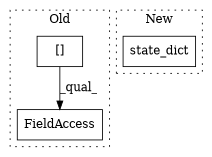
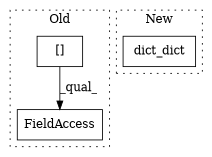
node "state_dict": label "state_dict" -> "dict_dict"
